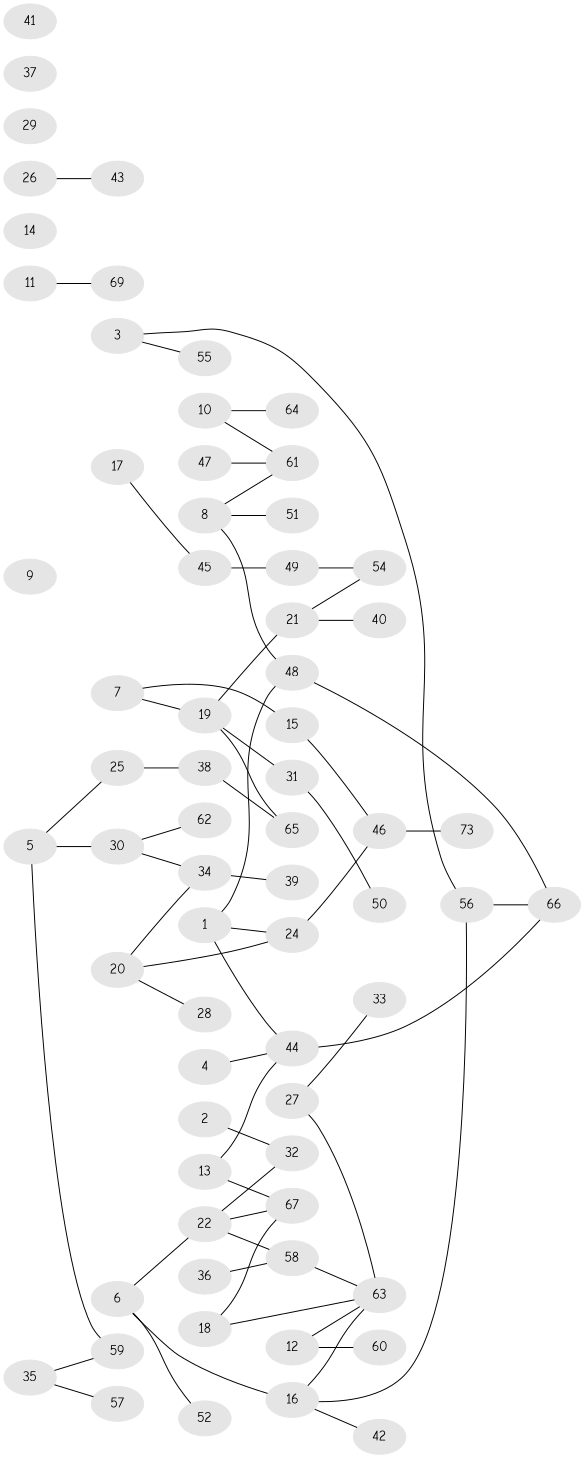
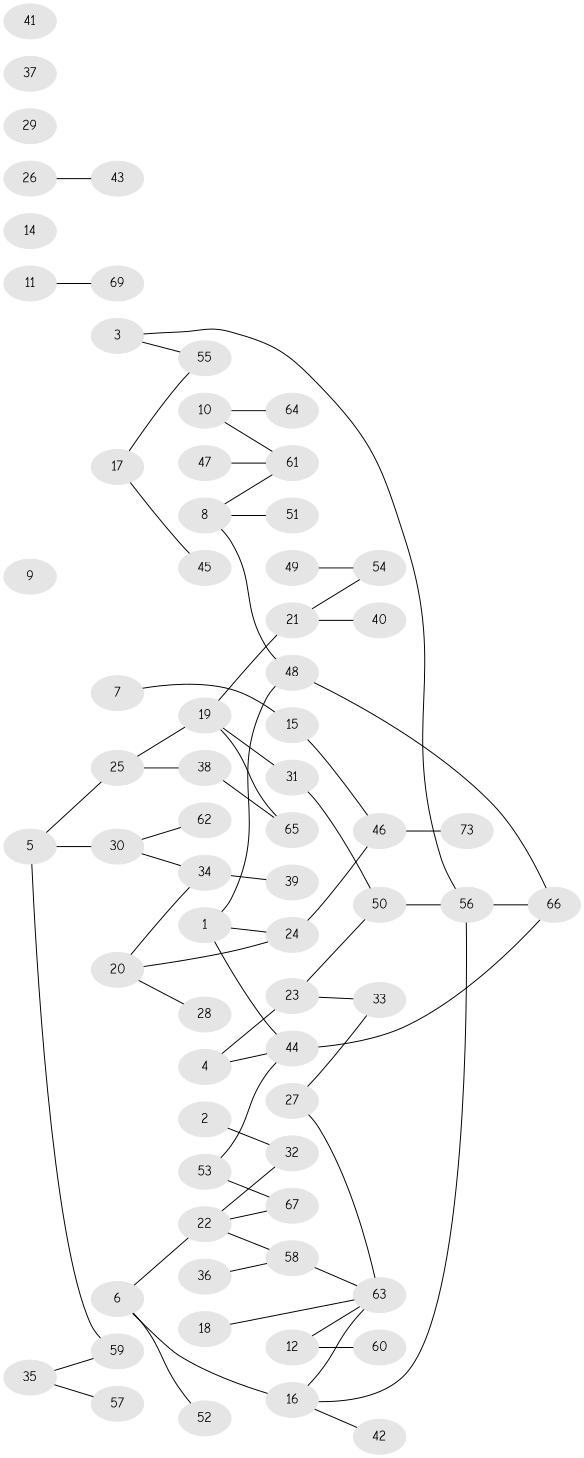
edge "55" -- "17": added
edge "45" -- "49": removed
edge "7" -- "19": now "25" -- "19"
edge "50" -- "56": added
node "23": added
node "13": label "13" -> "53"
edge "67" -- "18": removed
